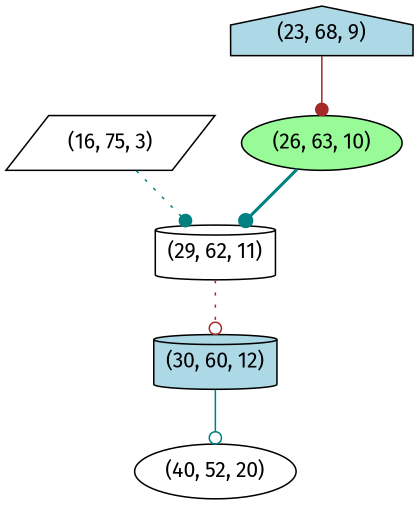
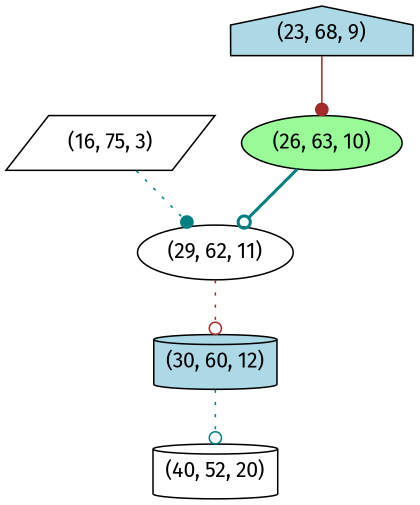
edge "(26, 63, 10)" -> "(29, 62, 11)": arrowhead dot -> odot
node "(29, 62, 11)": shape cylinder -> ellipse
edge "(30, 60, 12)" -> "(40, 52, 20)": style solid -> dotted
node "(40, 52, 20)": shape ellipse -> cylinder
